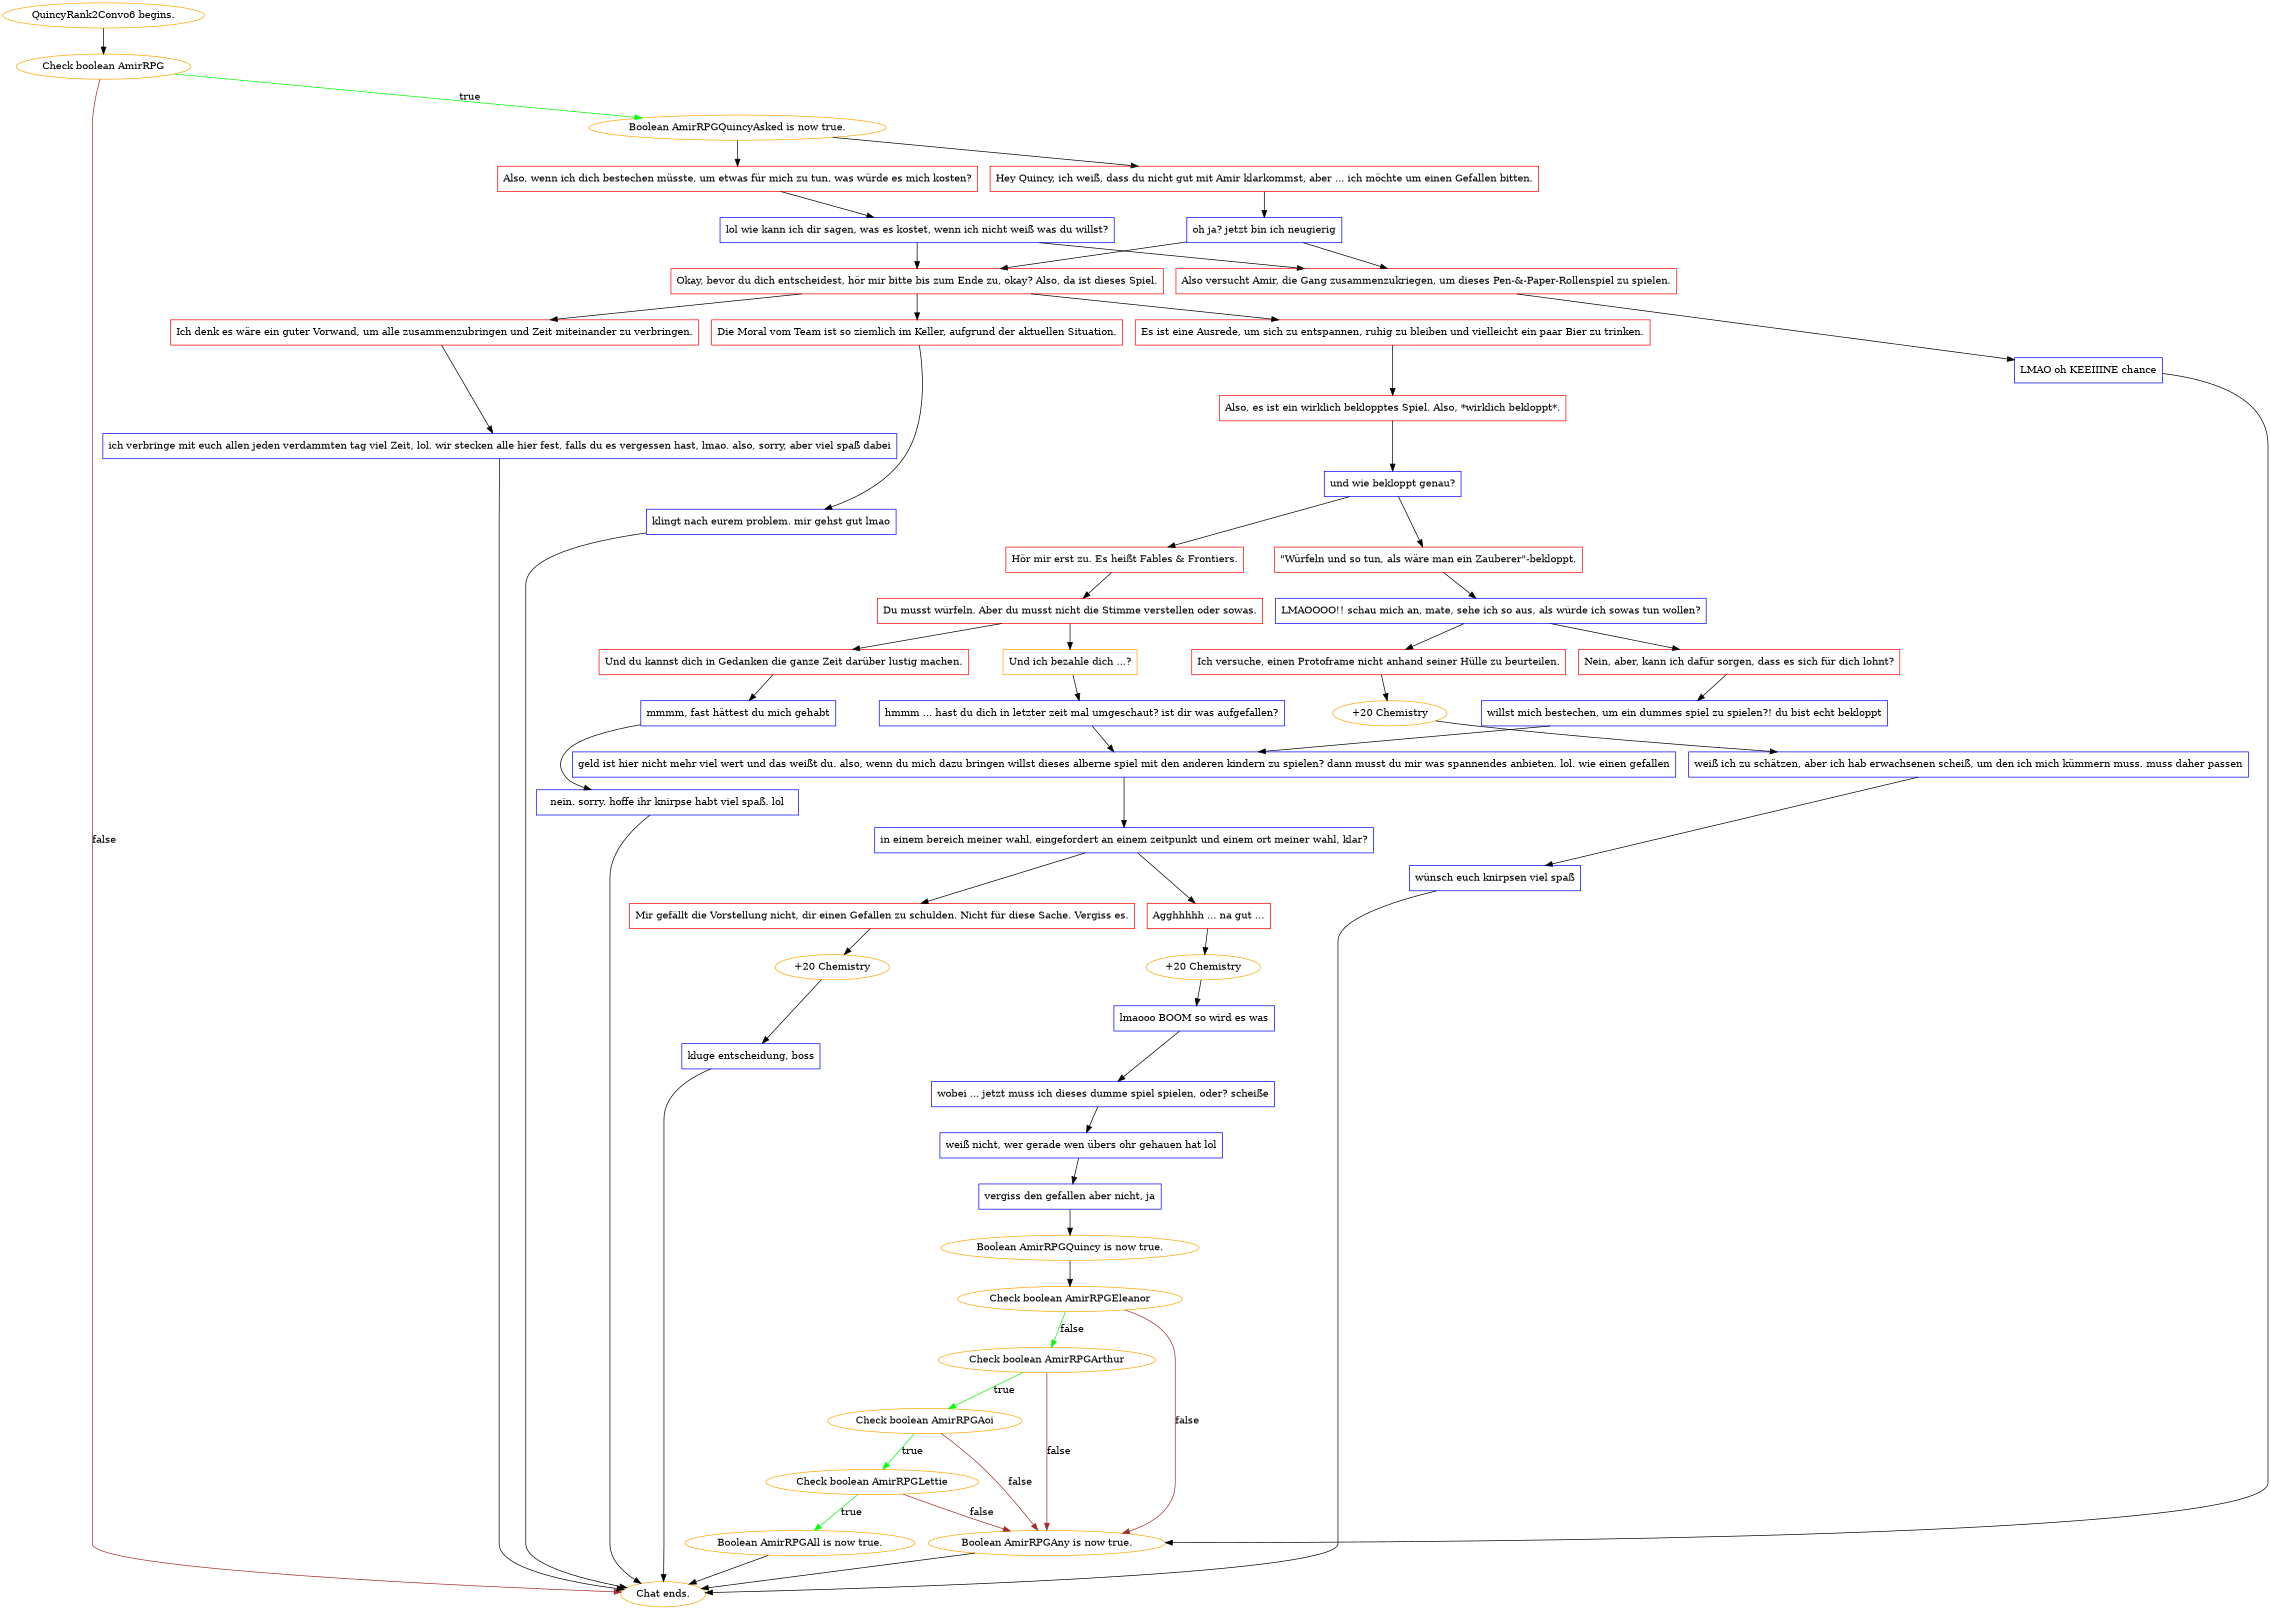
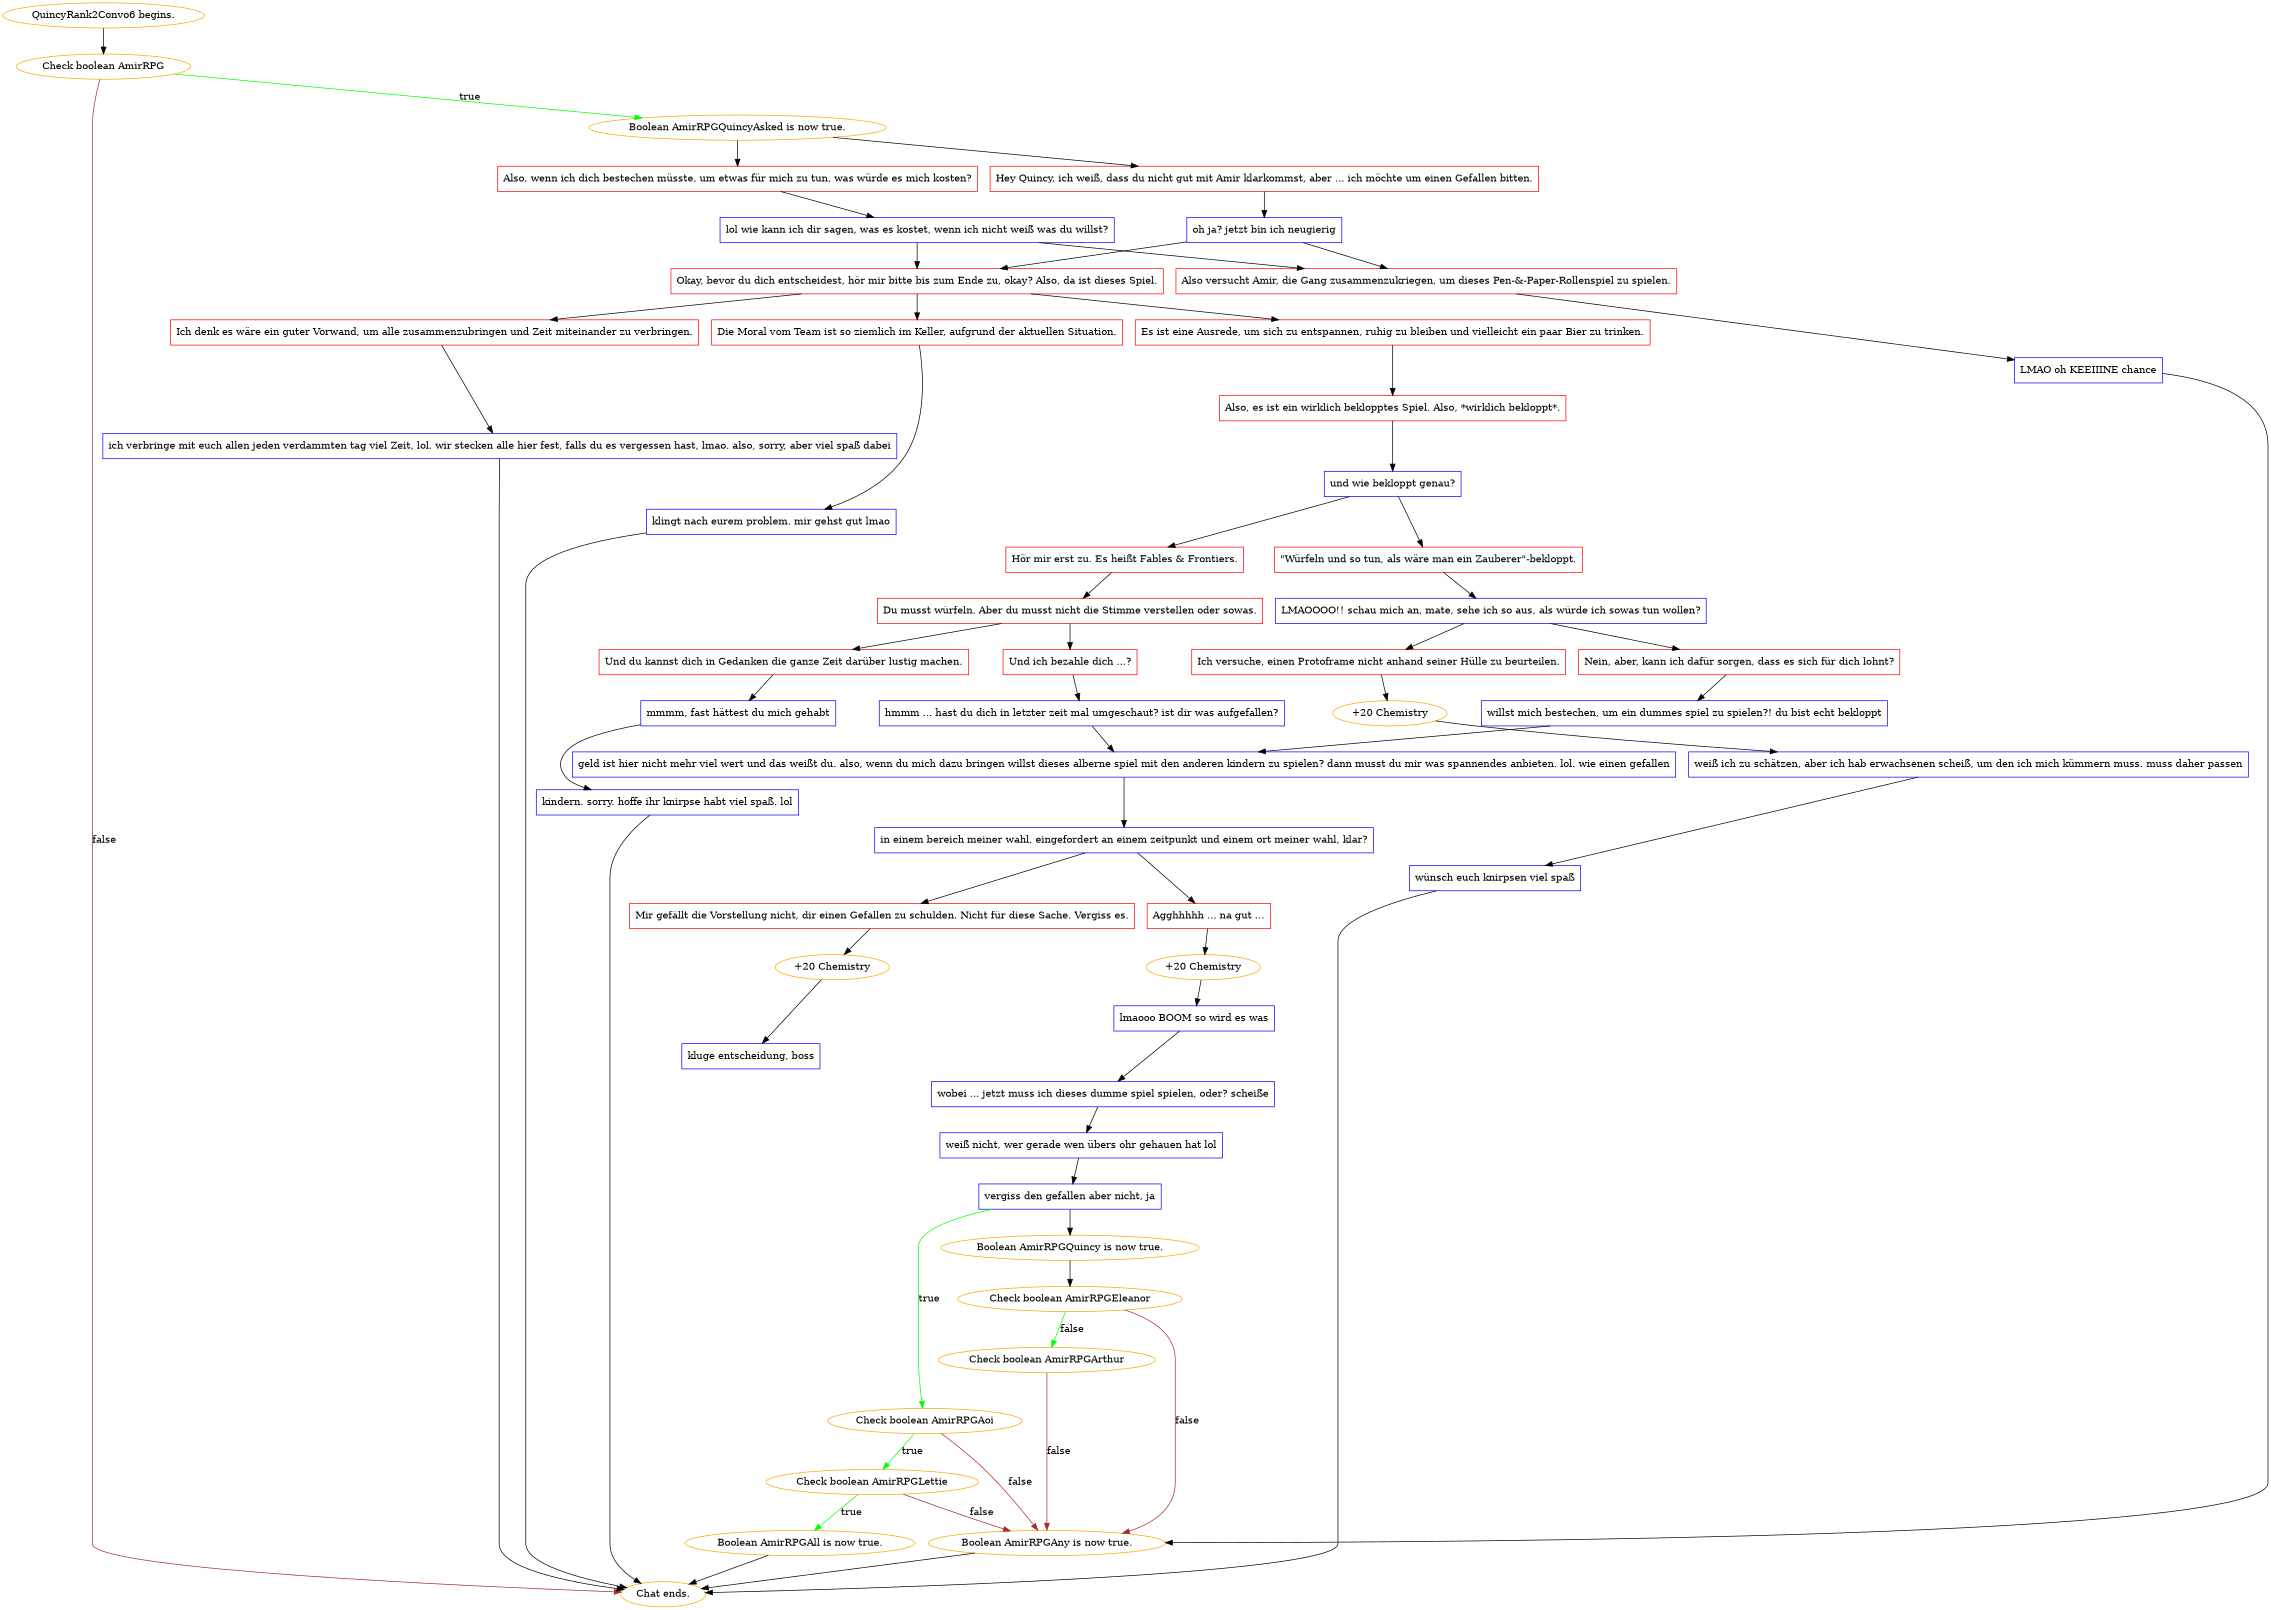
node "Und ich bezahle dich ...?": color orange -> red
node "nein. sorry. hoffe ihr knirpse habt viel spaß. lol": label "nein. sorry. hoffe ihr knirpse habt viel spaß. lol" -> "kindern. sorry. hoffe ihr knirpse habt viel spaß. lol"
edge "kluge entscheidung, boss" -> "Chat ends.": removed
edge "Check boolean AmirRPGArthur" -> "Check boolean AmirRPGAoi": now "vergiss den gefallen aber nicht, ja" -> "Check boolean AmirRPGAoi"
